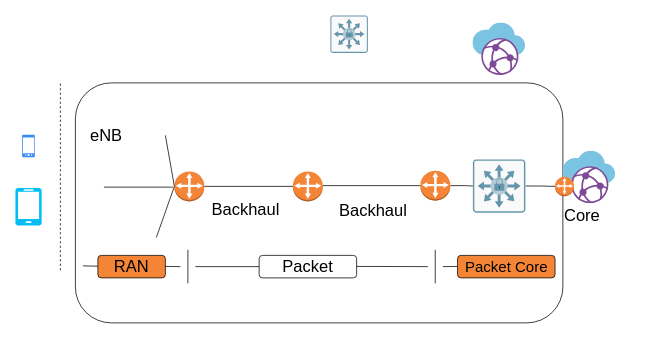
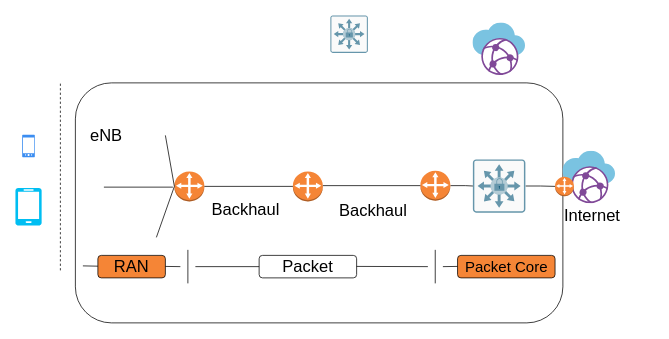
node "Core": label "Core" -> "Internet"
